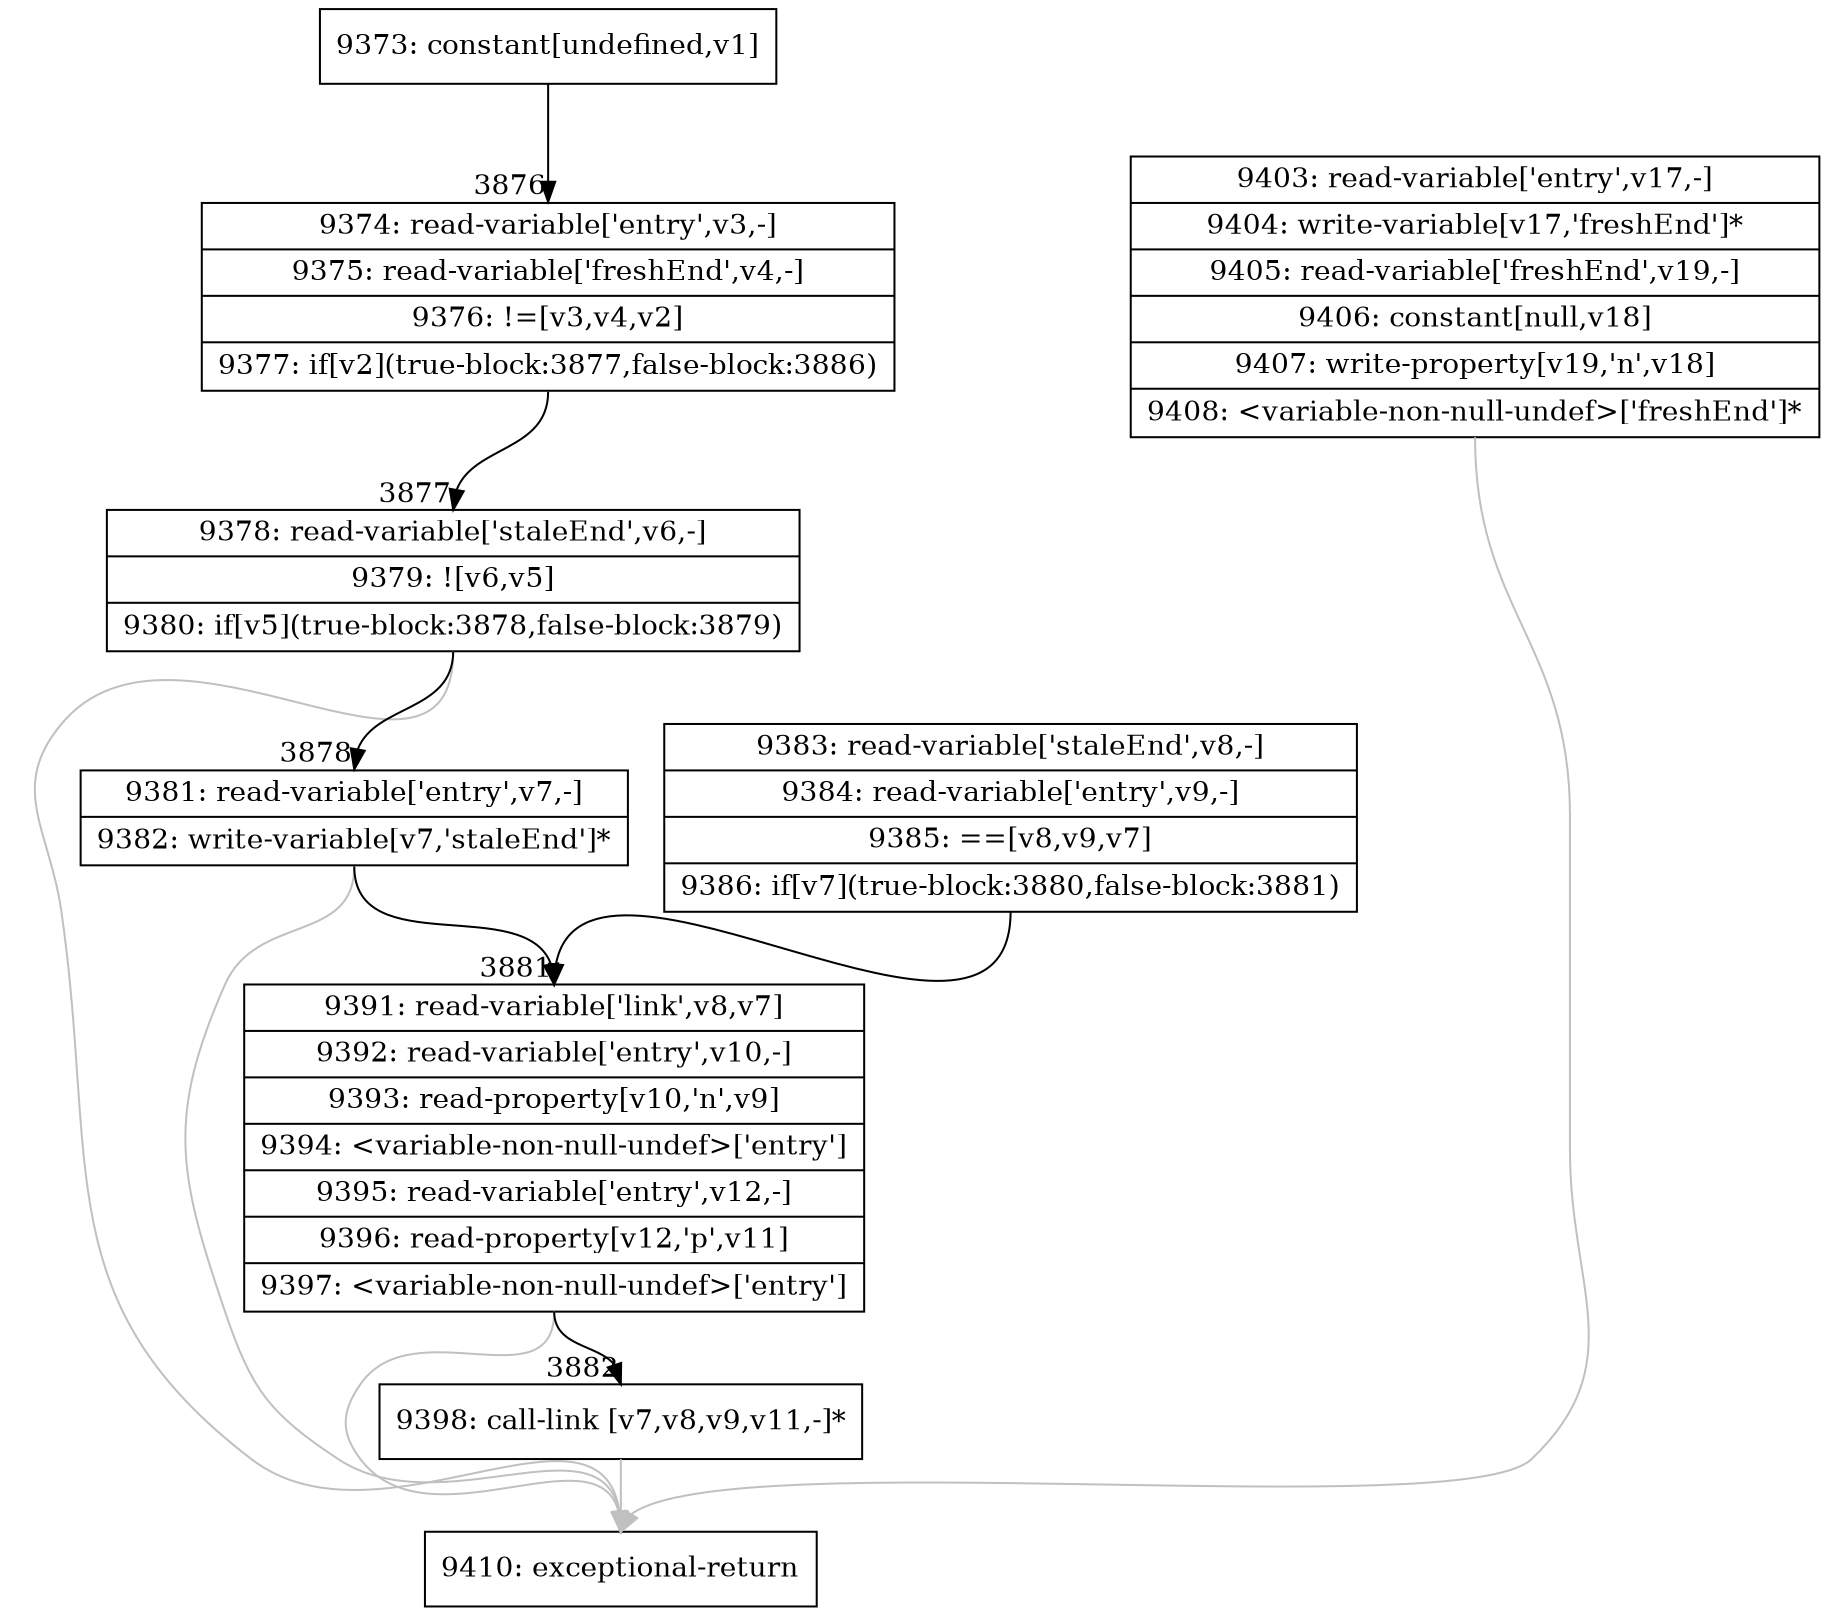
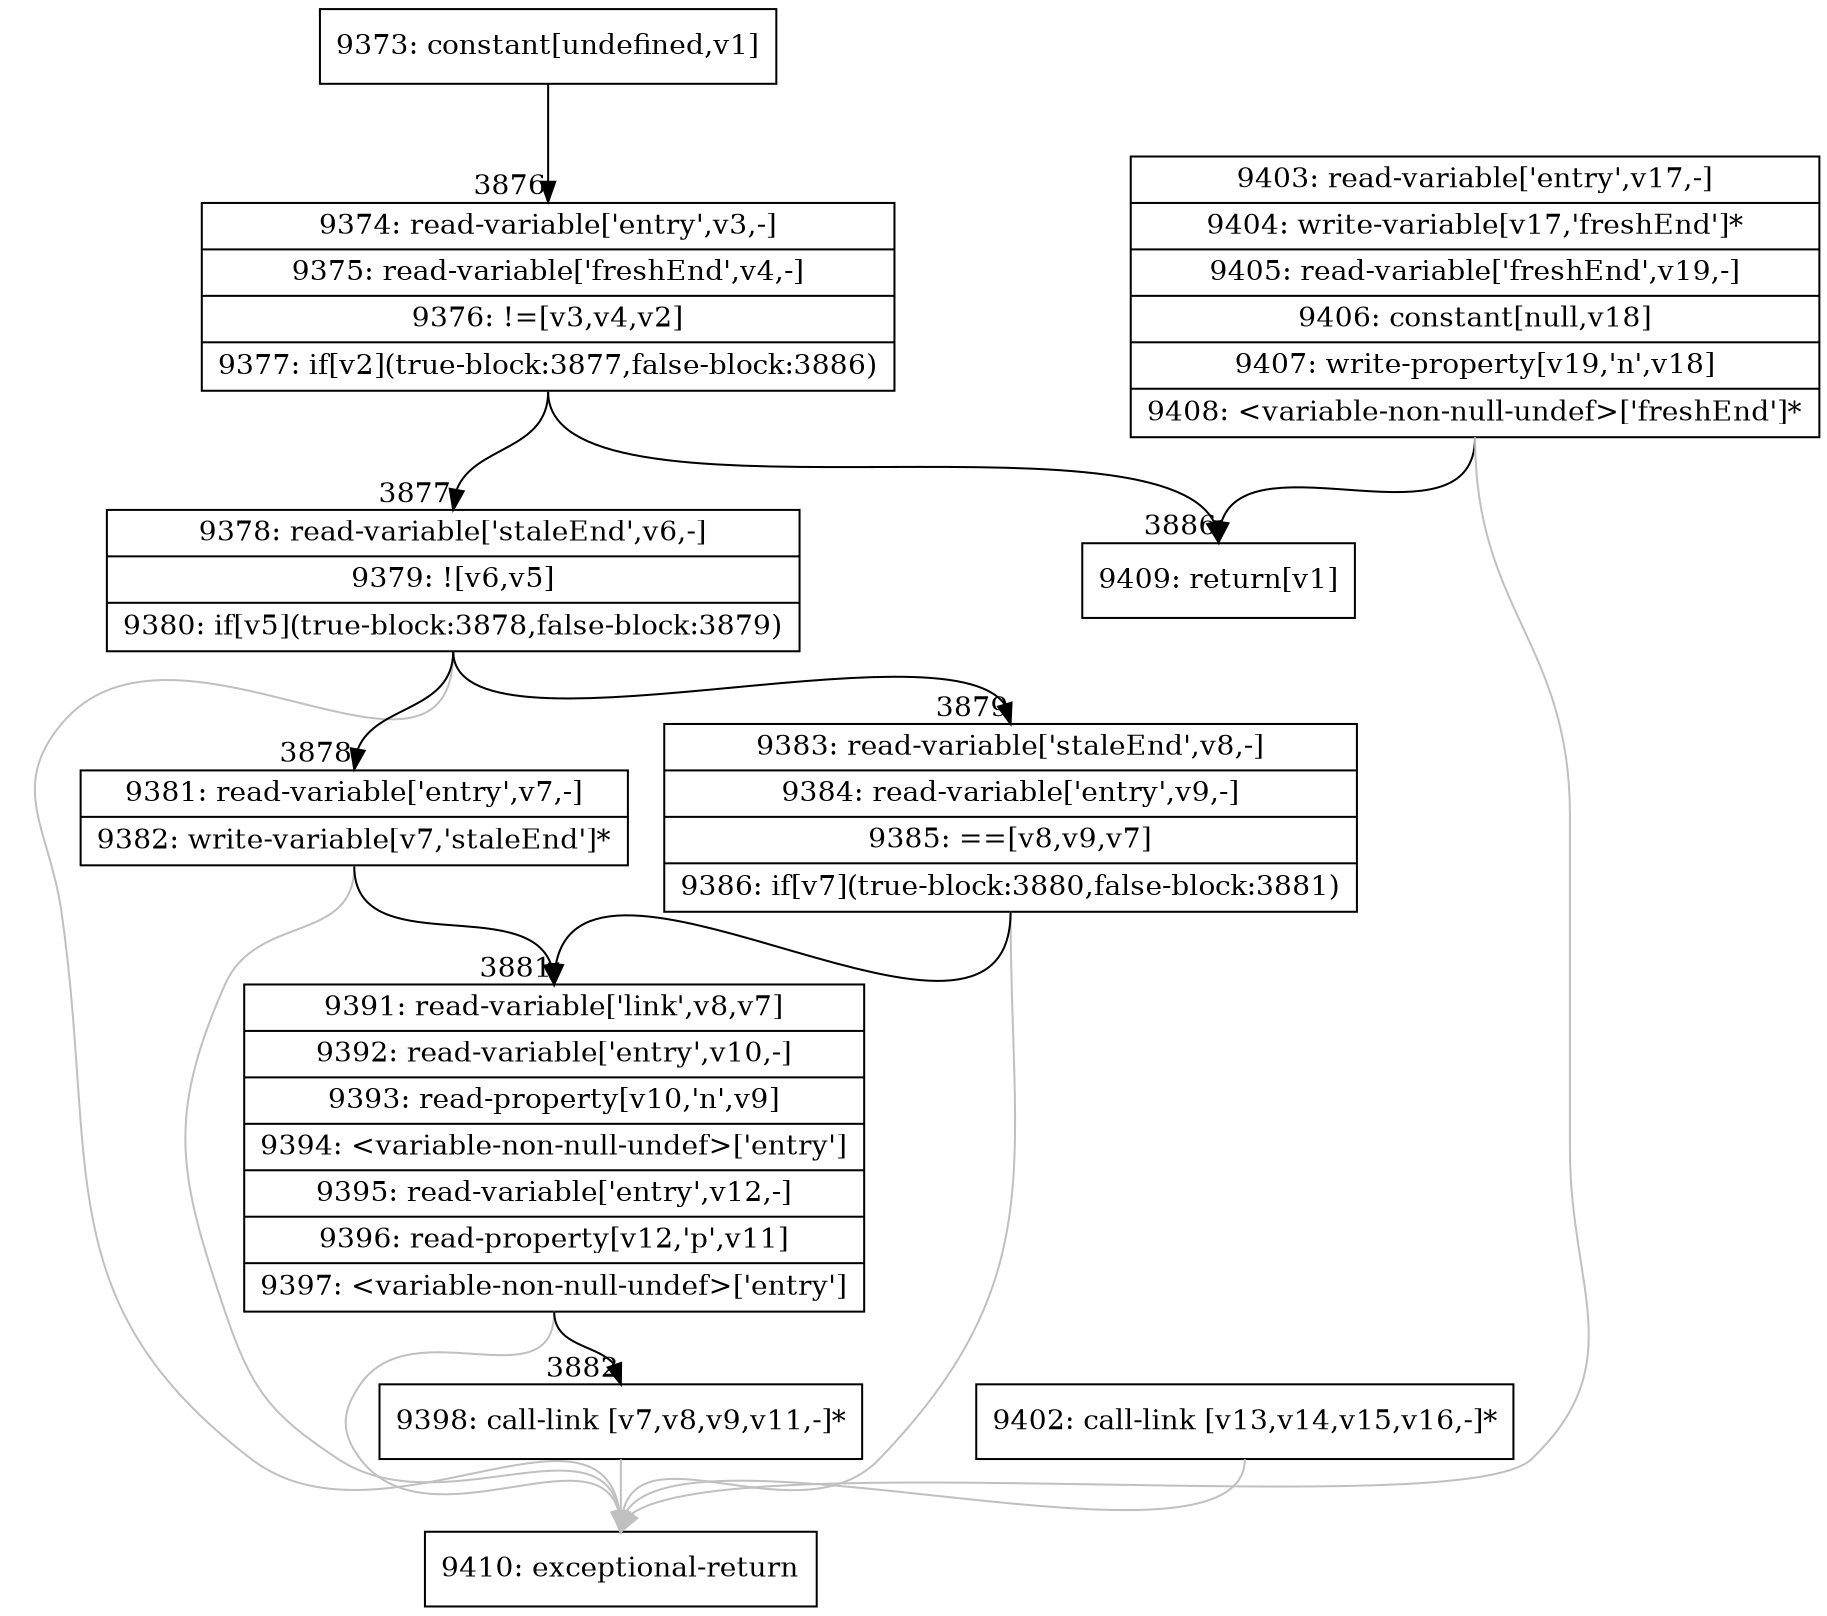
node "9409: return[v1]": added
edge "9378: read-variable['staleEnd',v6,-]" -> "9383: read-variable['staleEnd',v8,-]": added
edge "9383: read-variable['staleEnd',v8,-]" -> "9410: exceptional-return": added
node "9402: call-link [v13,v14,v15,v16,-]*": added
